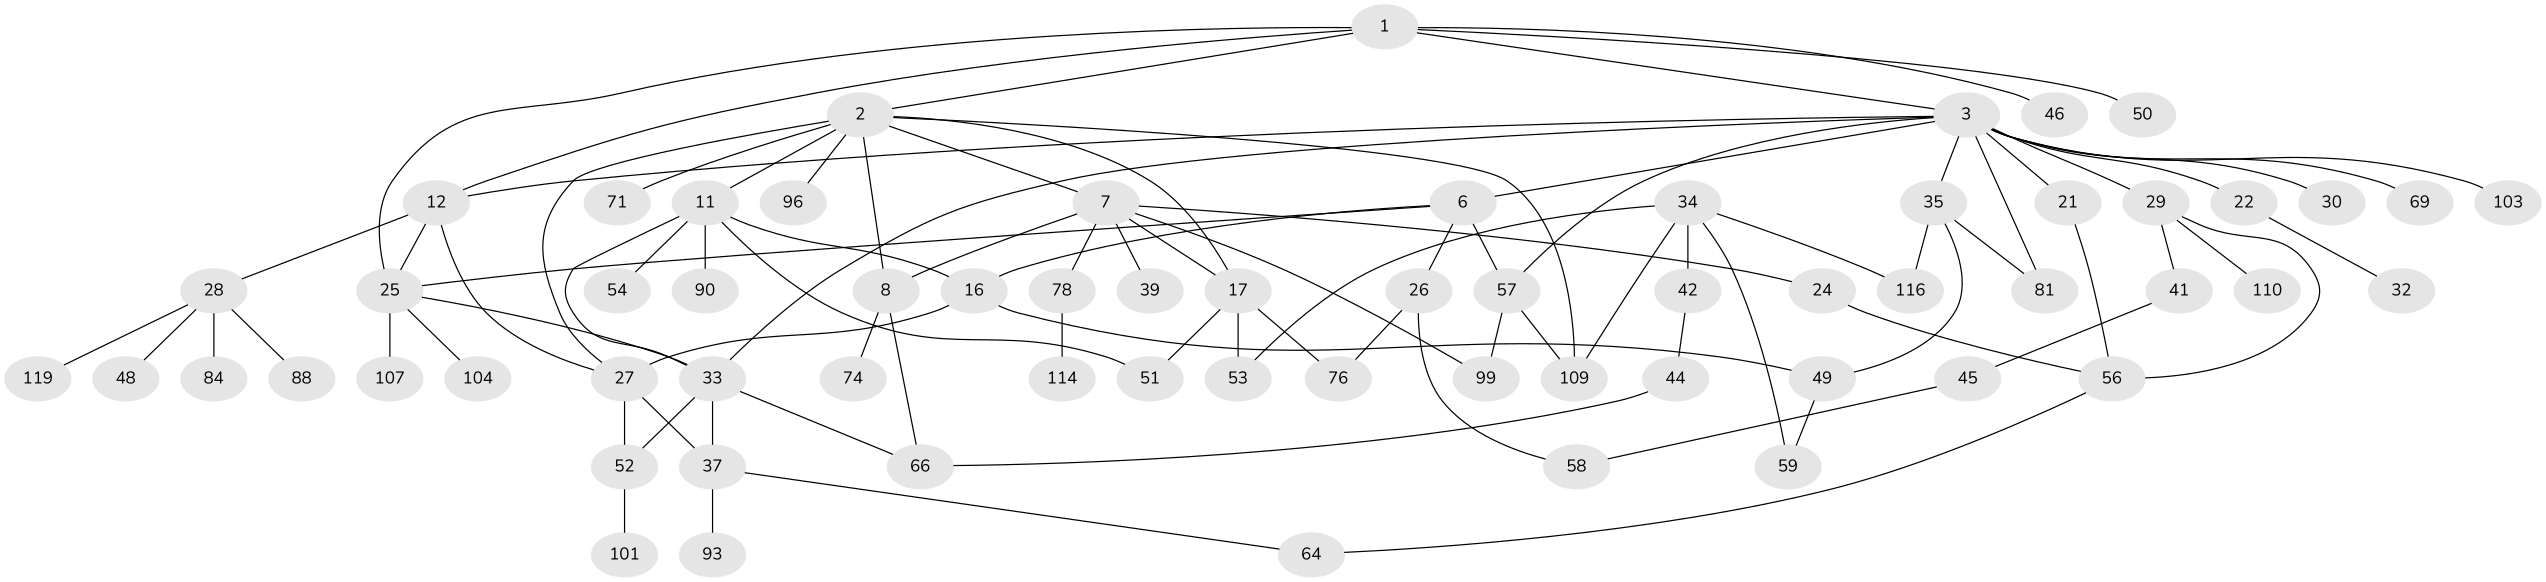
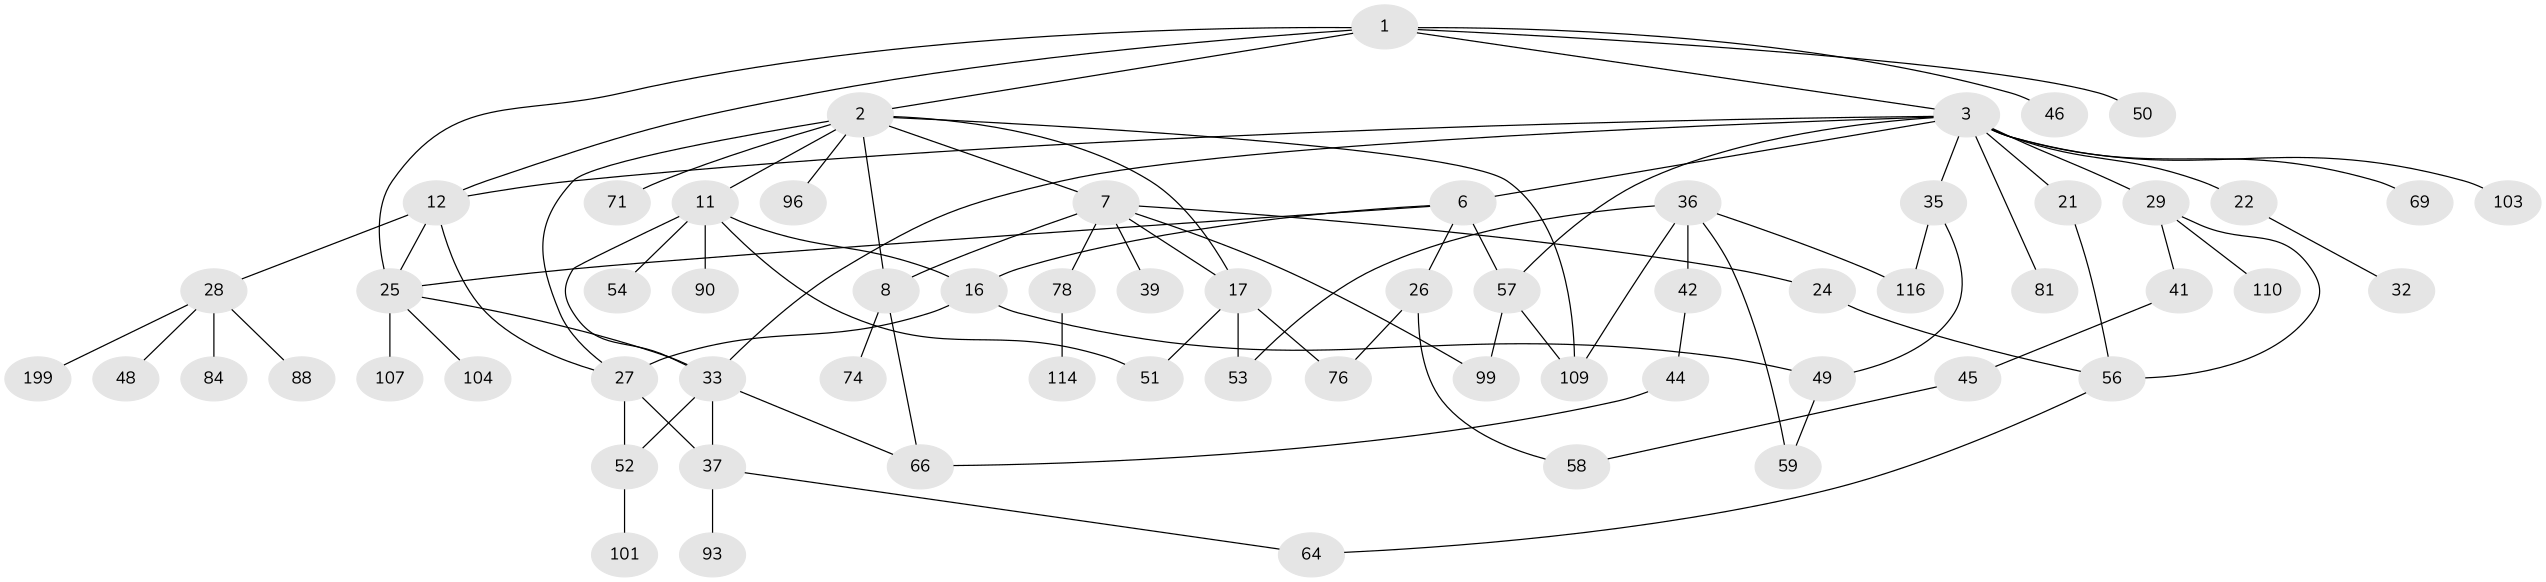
node "34": label "34" -> "36"
node "30": removed
edge "35" -- "81": removed
node "119": label "119" -> "199"
